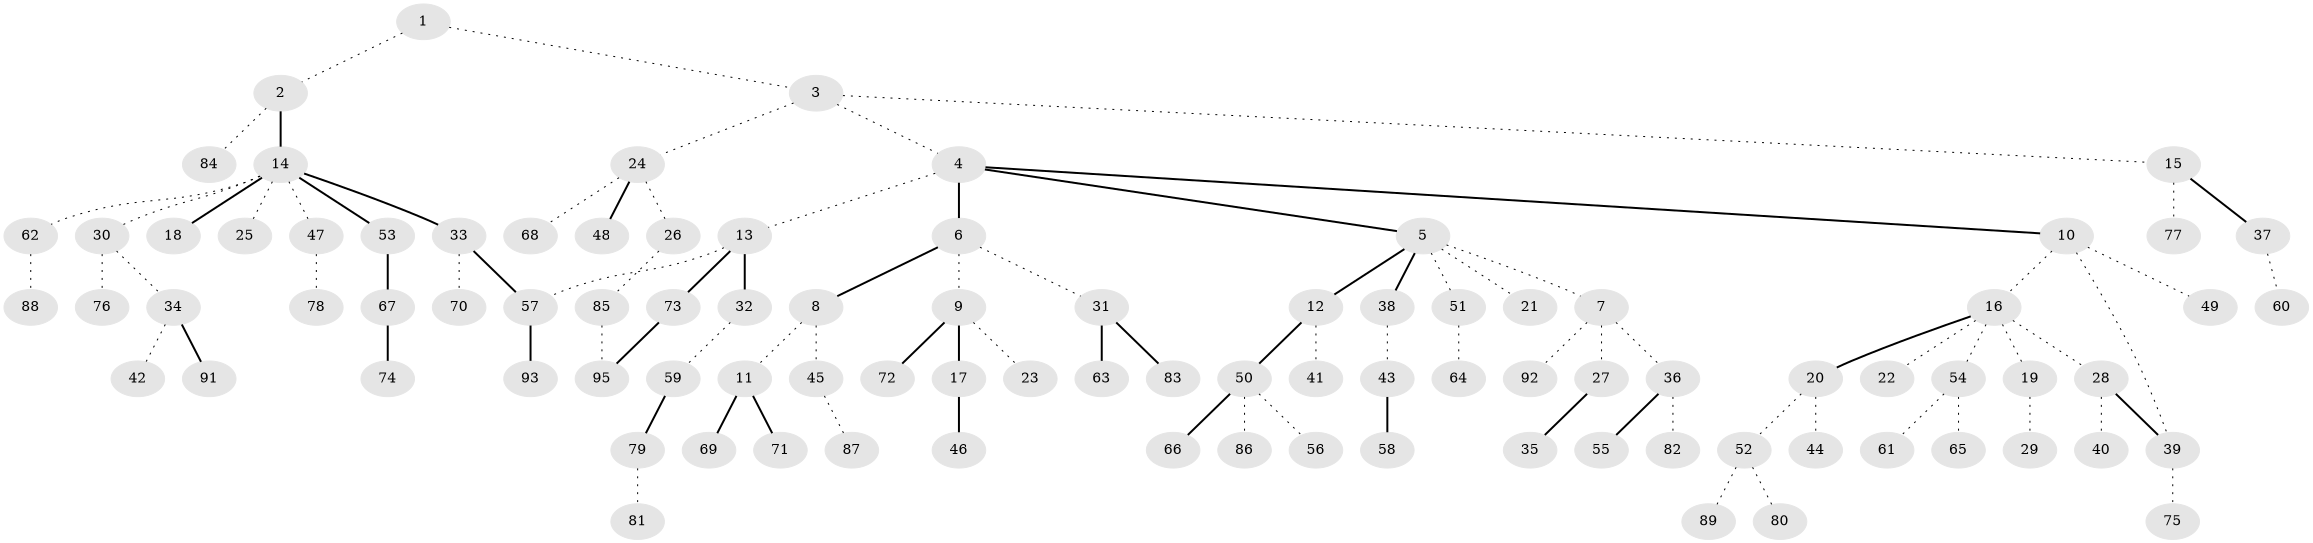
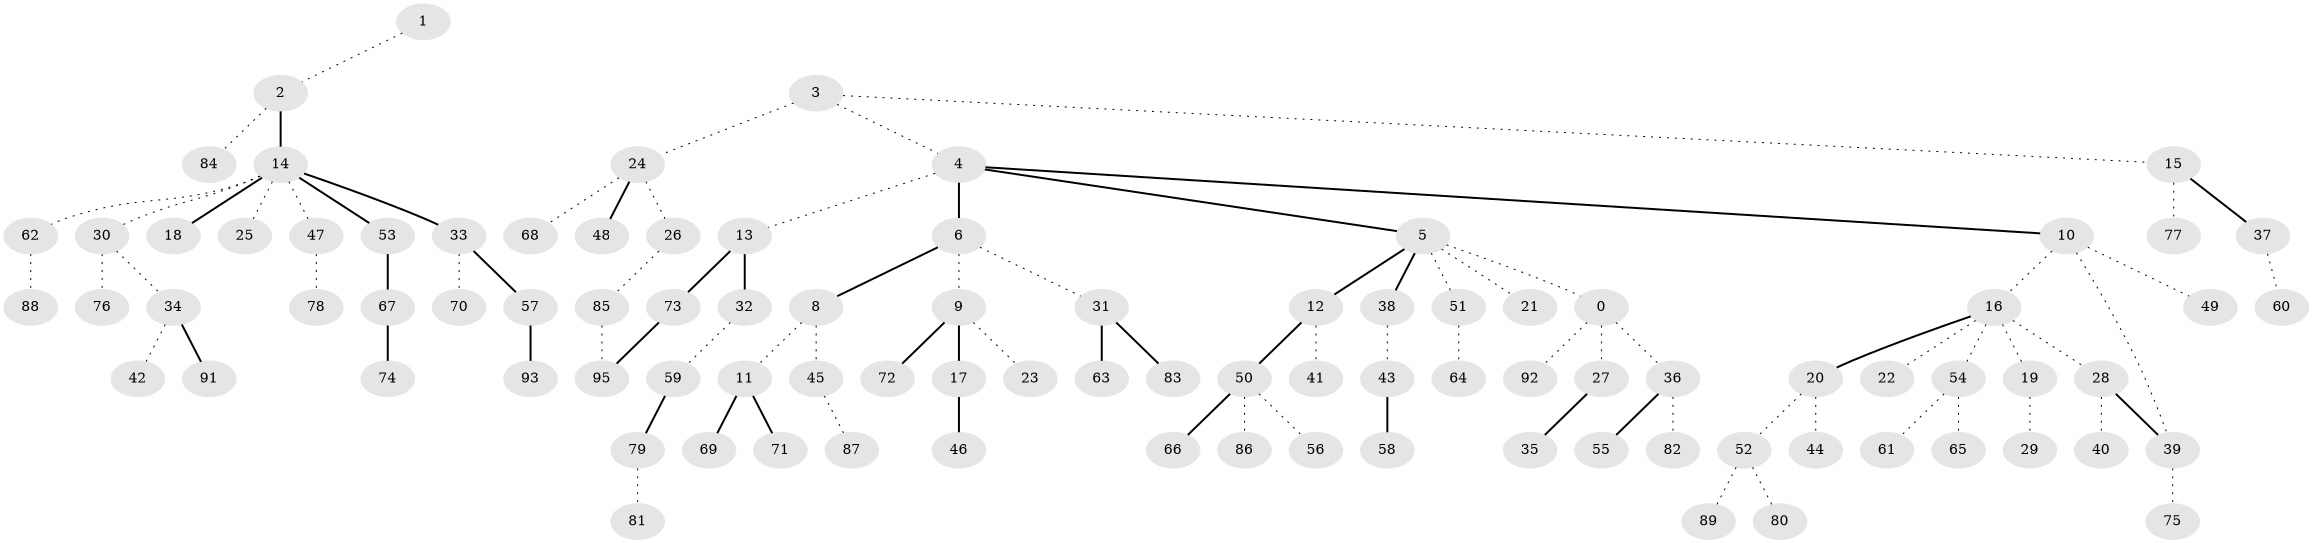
edge "1" -- "3": removed
edge "13" -- "57": removed
node "7": label "7" -> "0"
